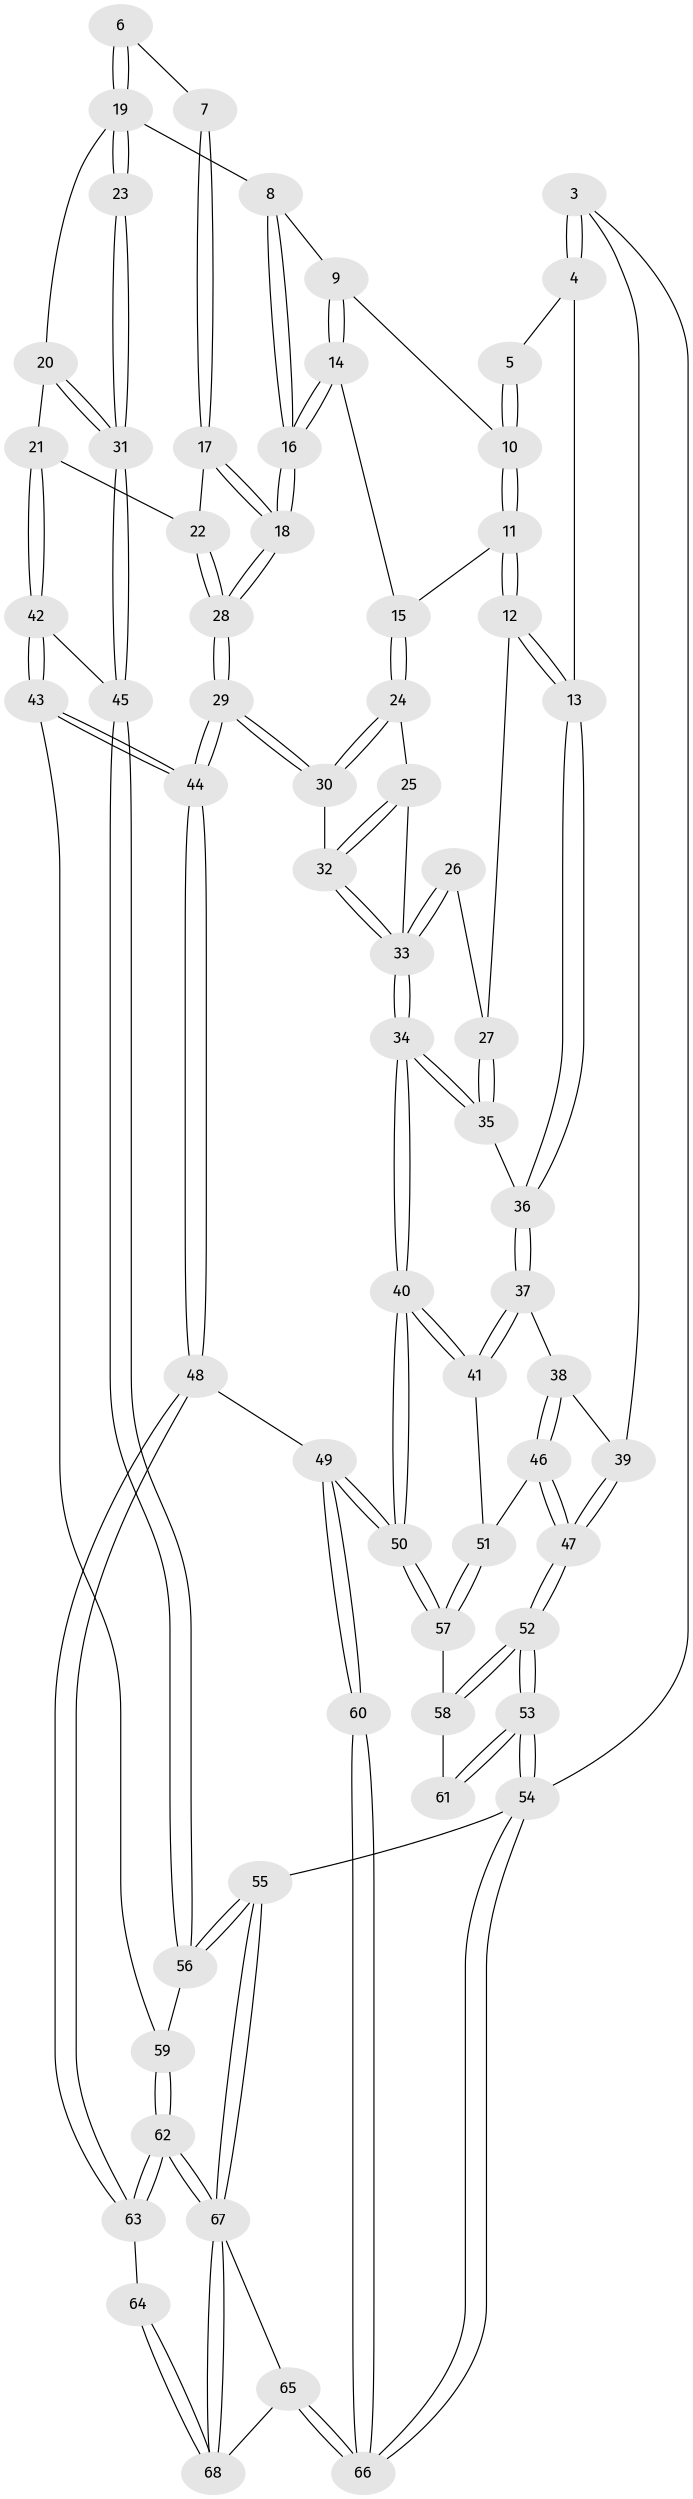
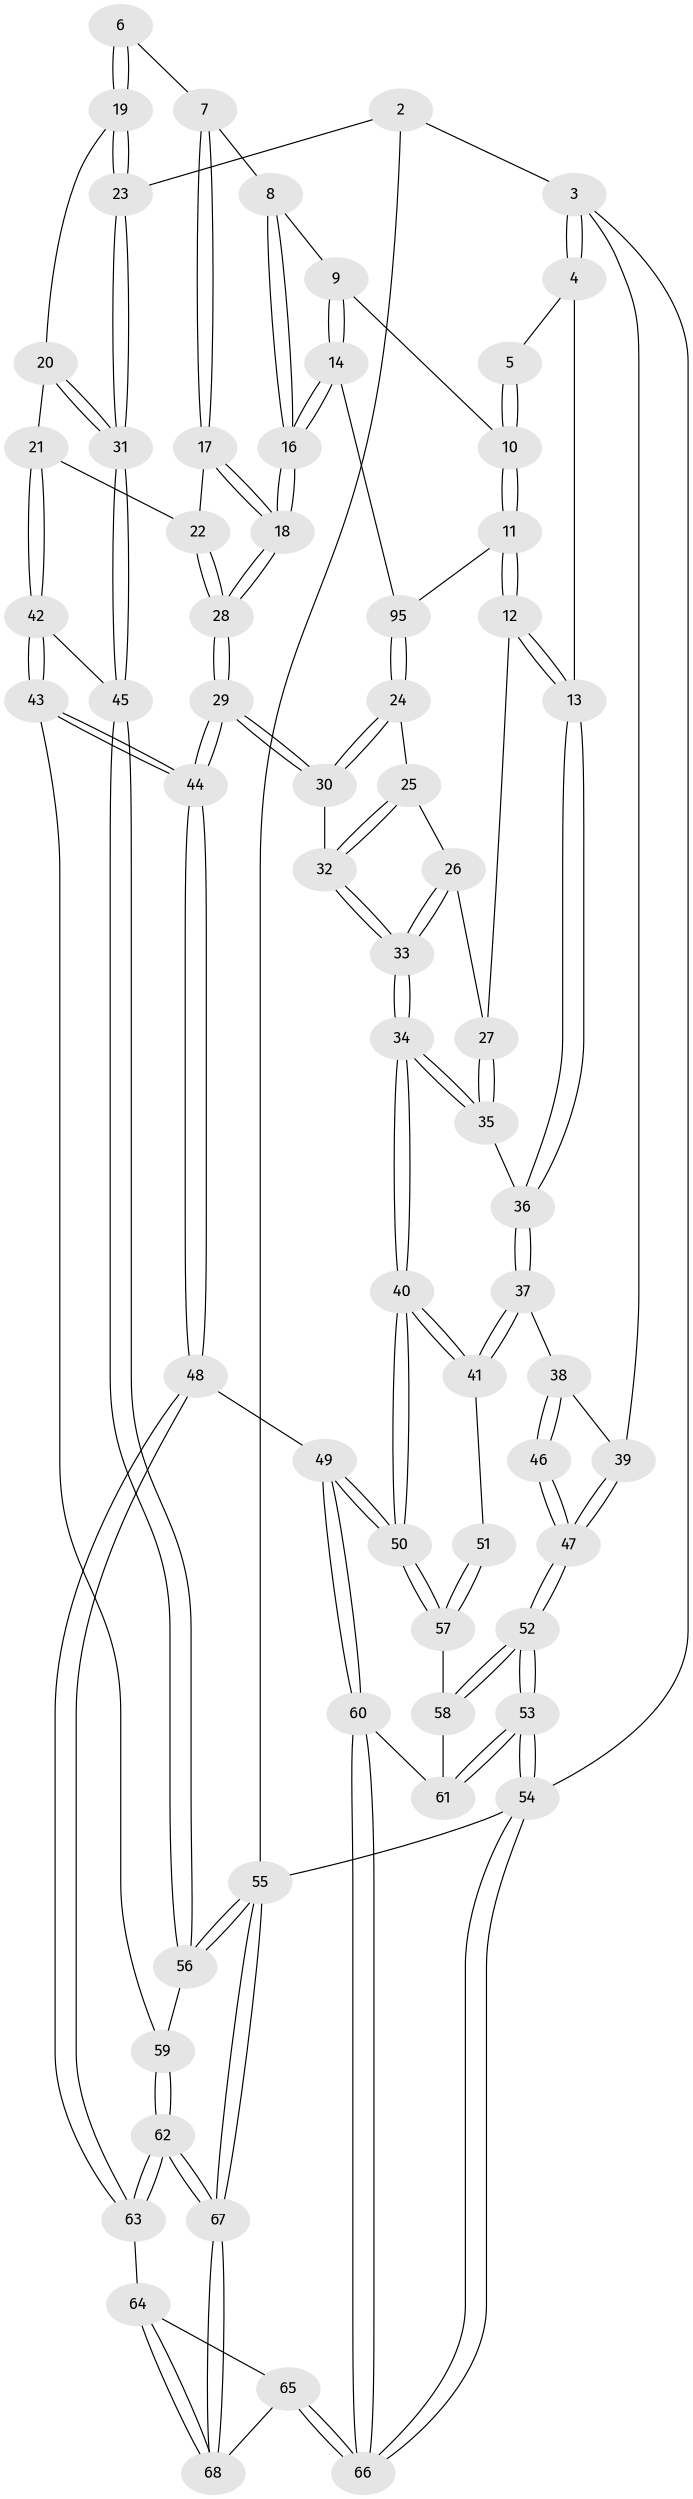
node "2": added
edge "19" -- "8": now "7" -- "8"
node "15": label "15" -> "95"
edge "25" -- "33": now "25" -- "26"
edge "46" -- "51": removed
edge "60" -- "61": added
edge "67" -- "65": now "64" -- "65"
